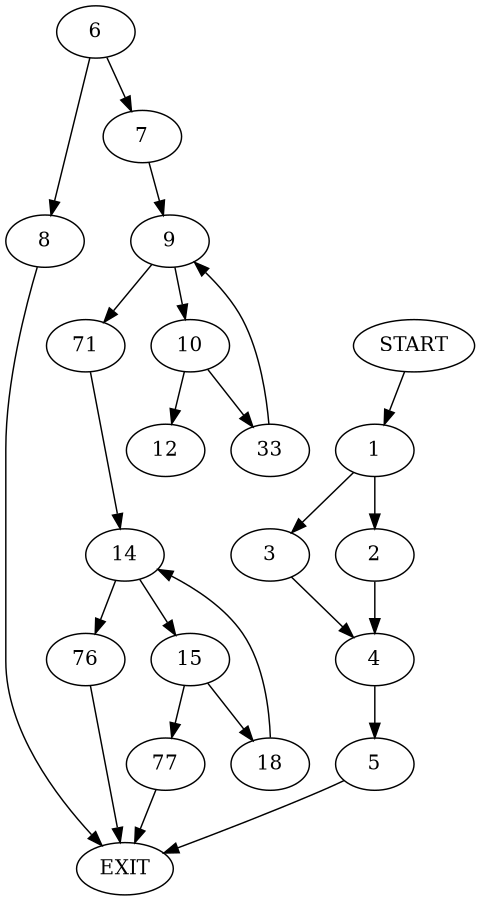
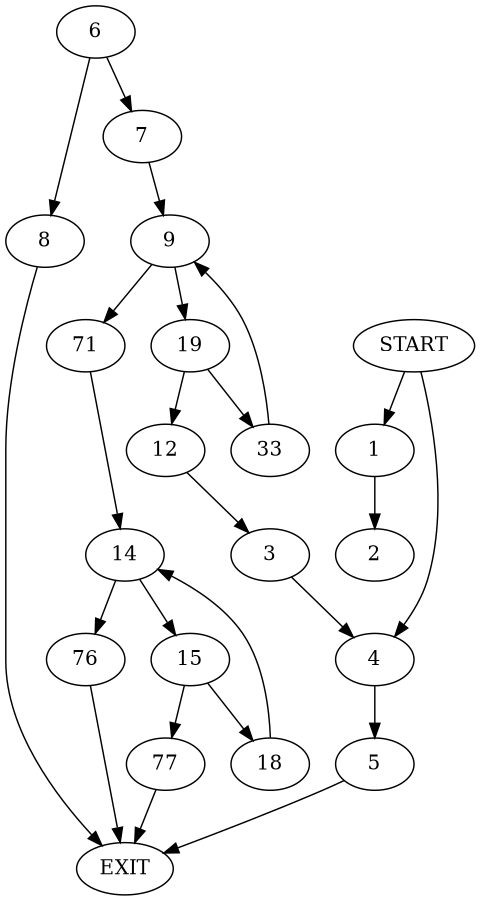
node "10": label "10" -> "19"
edge "1" -> "3": now "12" -> "3"
edge "2" -> "4": now "START" -> "4"
